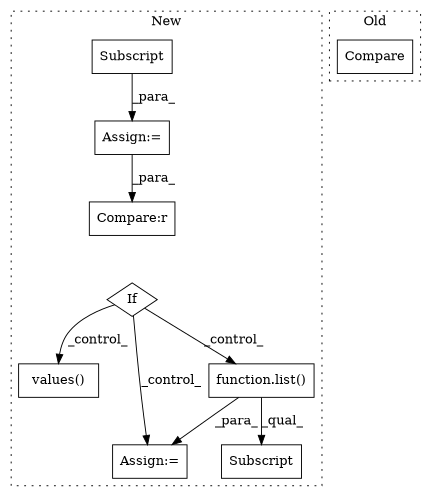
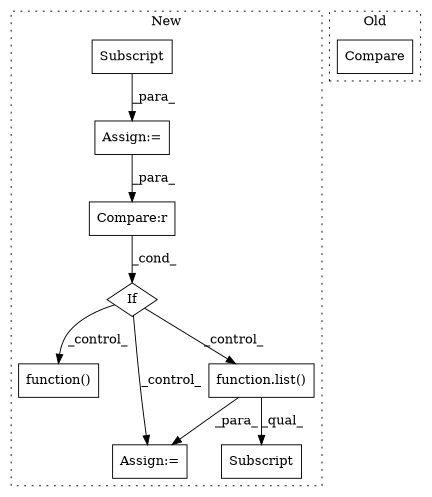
edge "Compare:r" -> "If": added, label "_cond_"
node "values()": label "values()" -> "function()"
